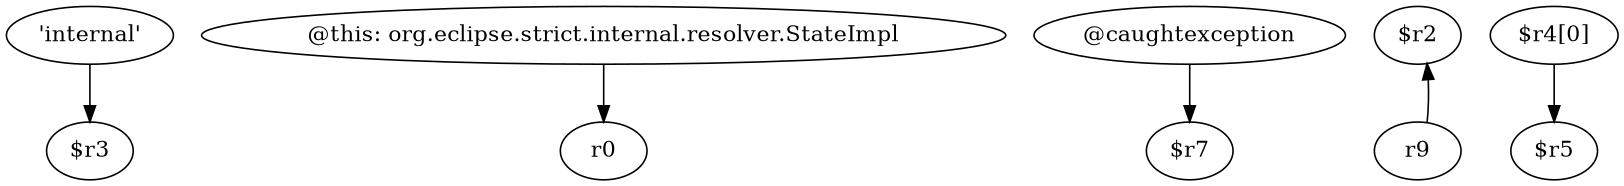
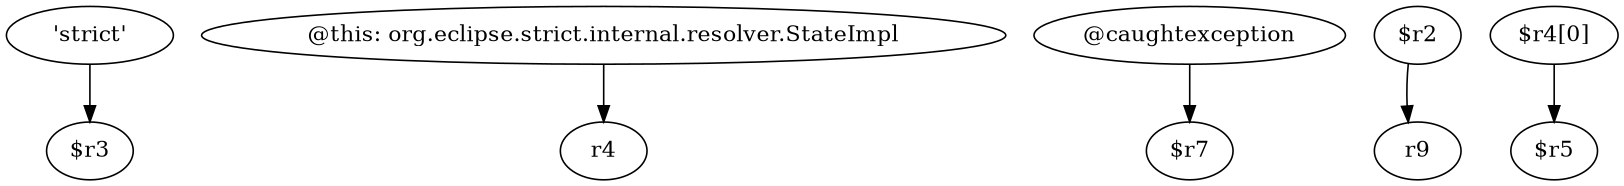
node "'internal'": label "'internal'" -> "'strict'"
edge "r9" -> "$r2": reversed
node "r0": label "r0" -> "r4"
